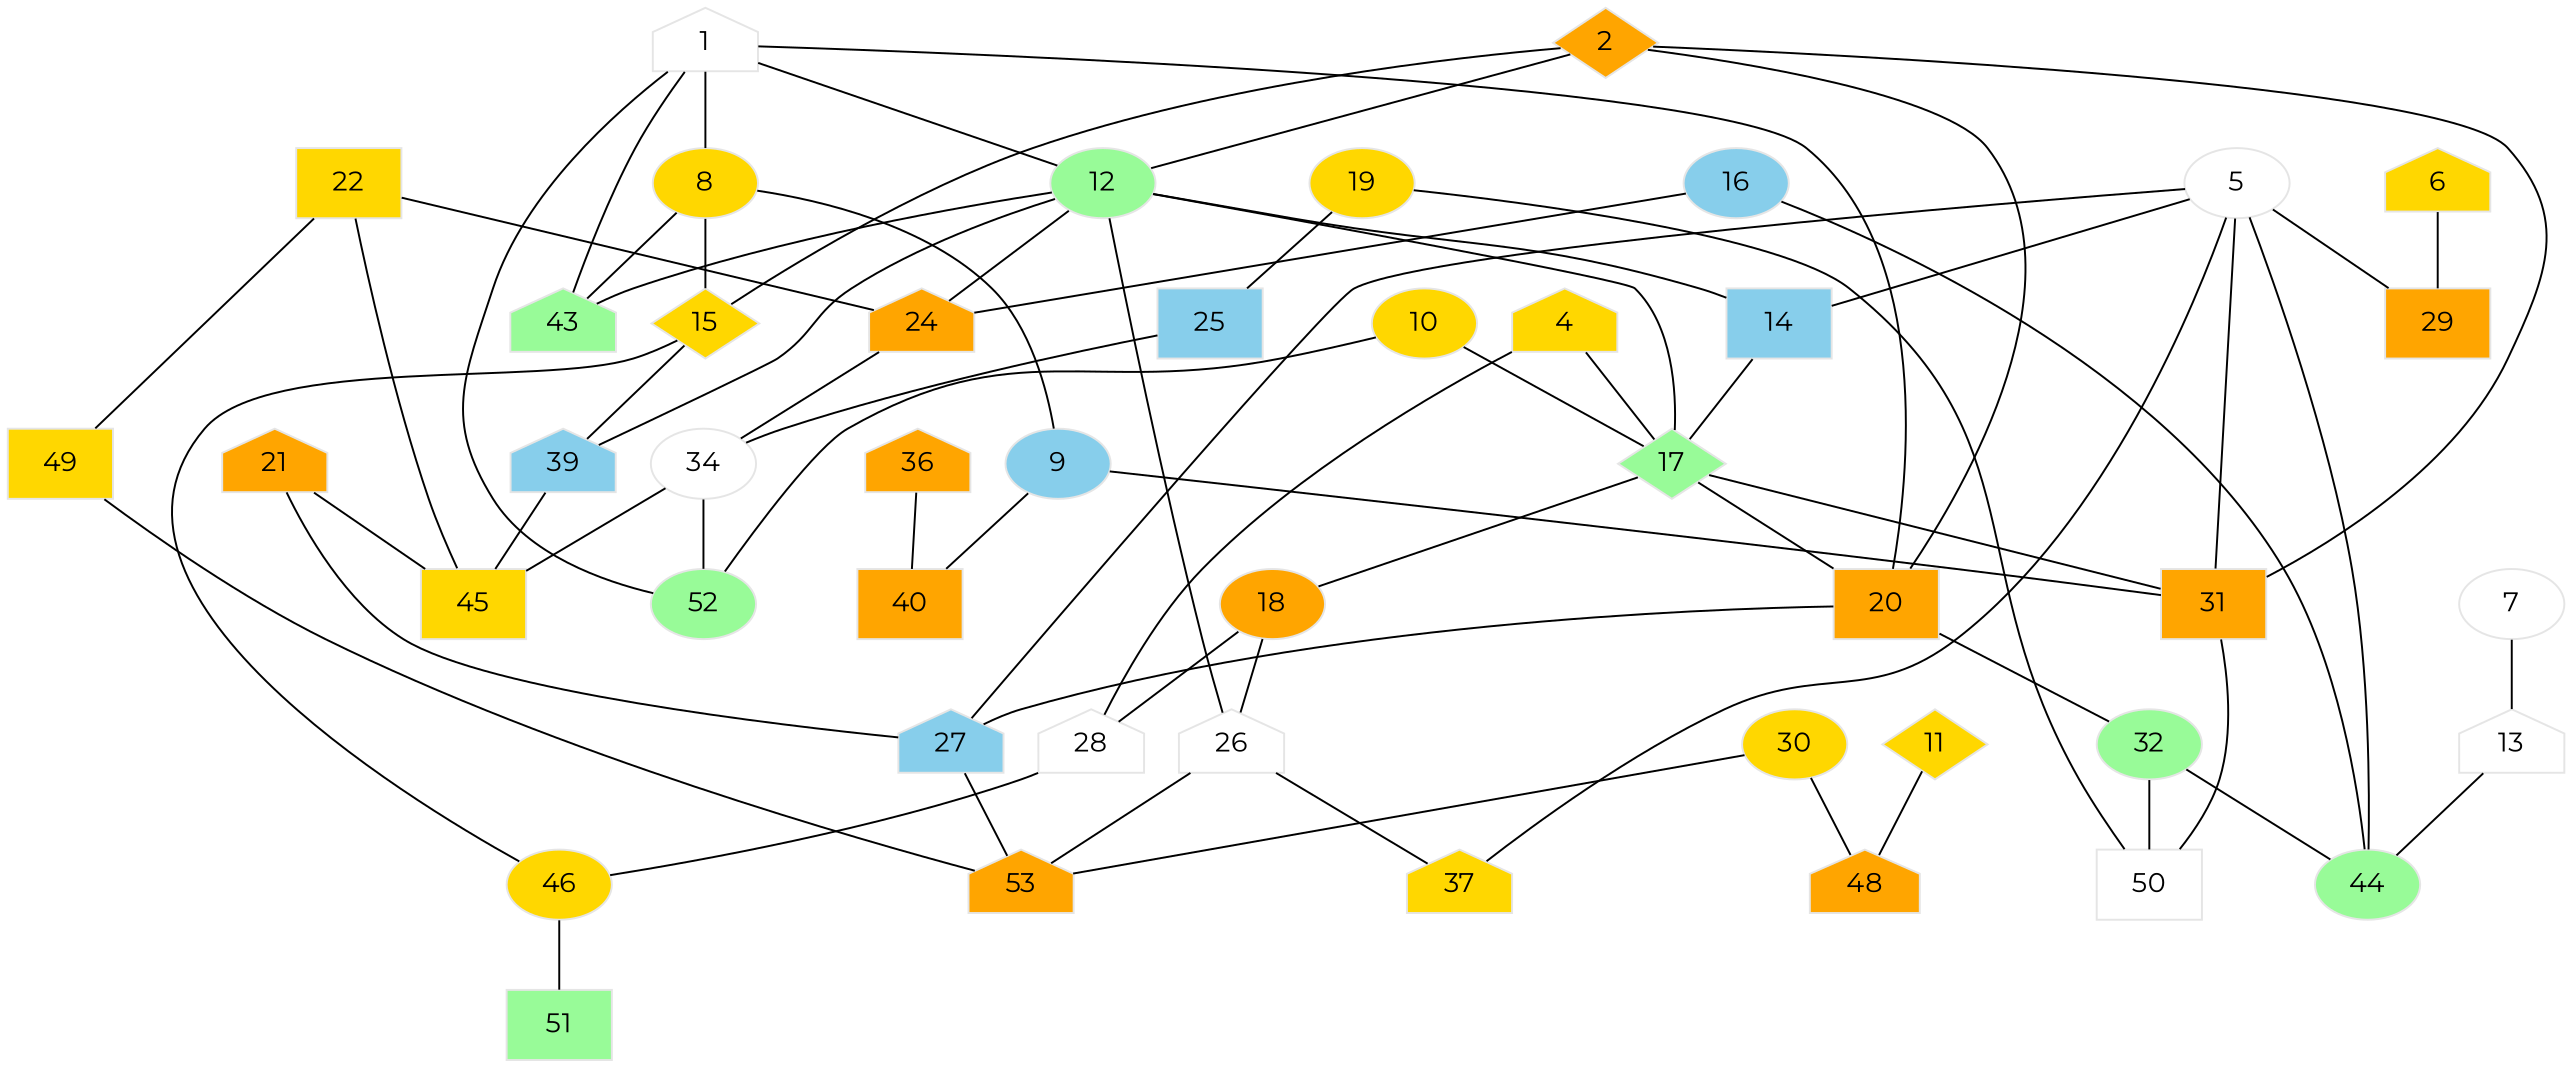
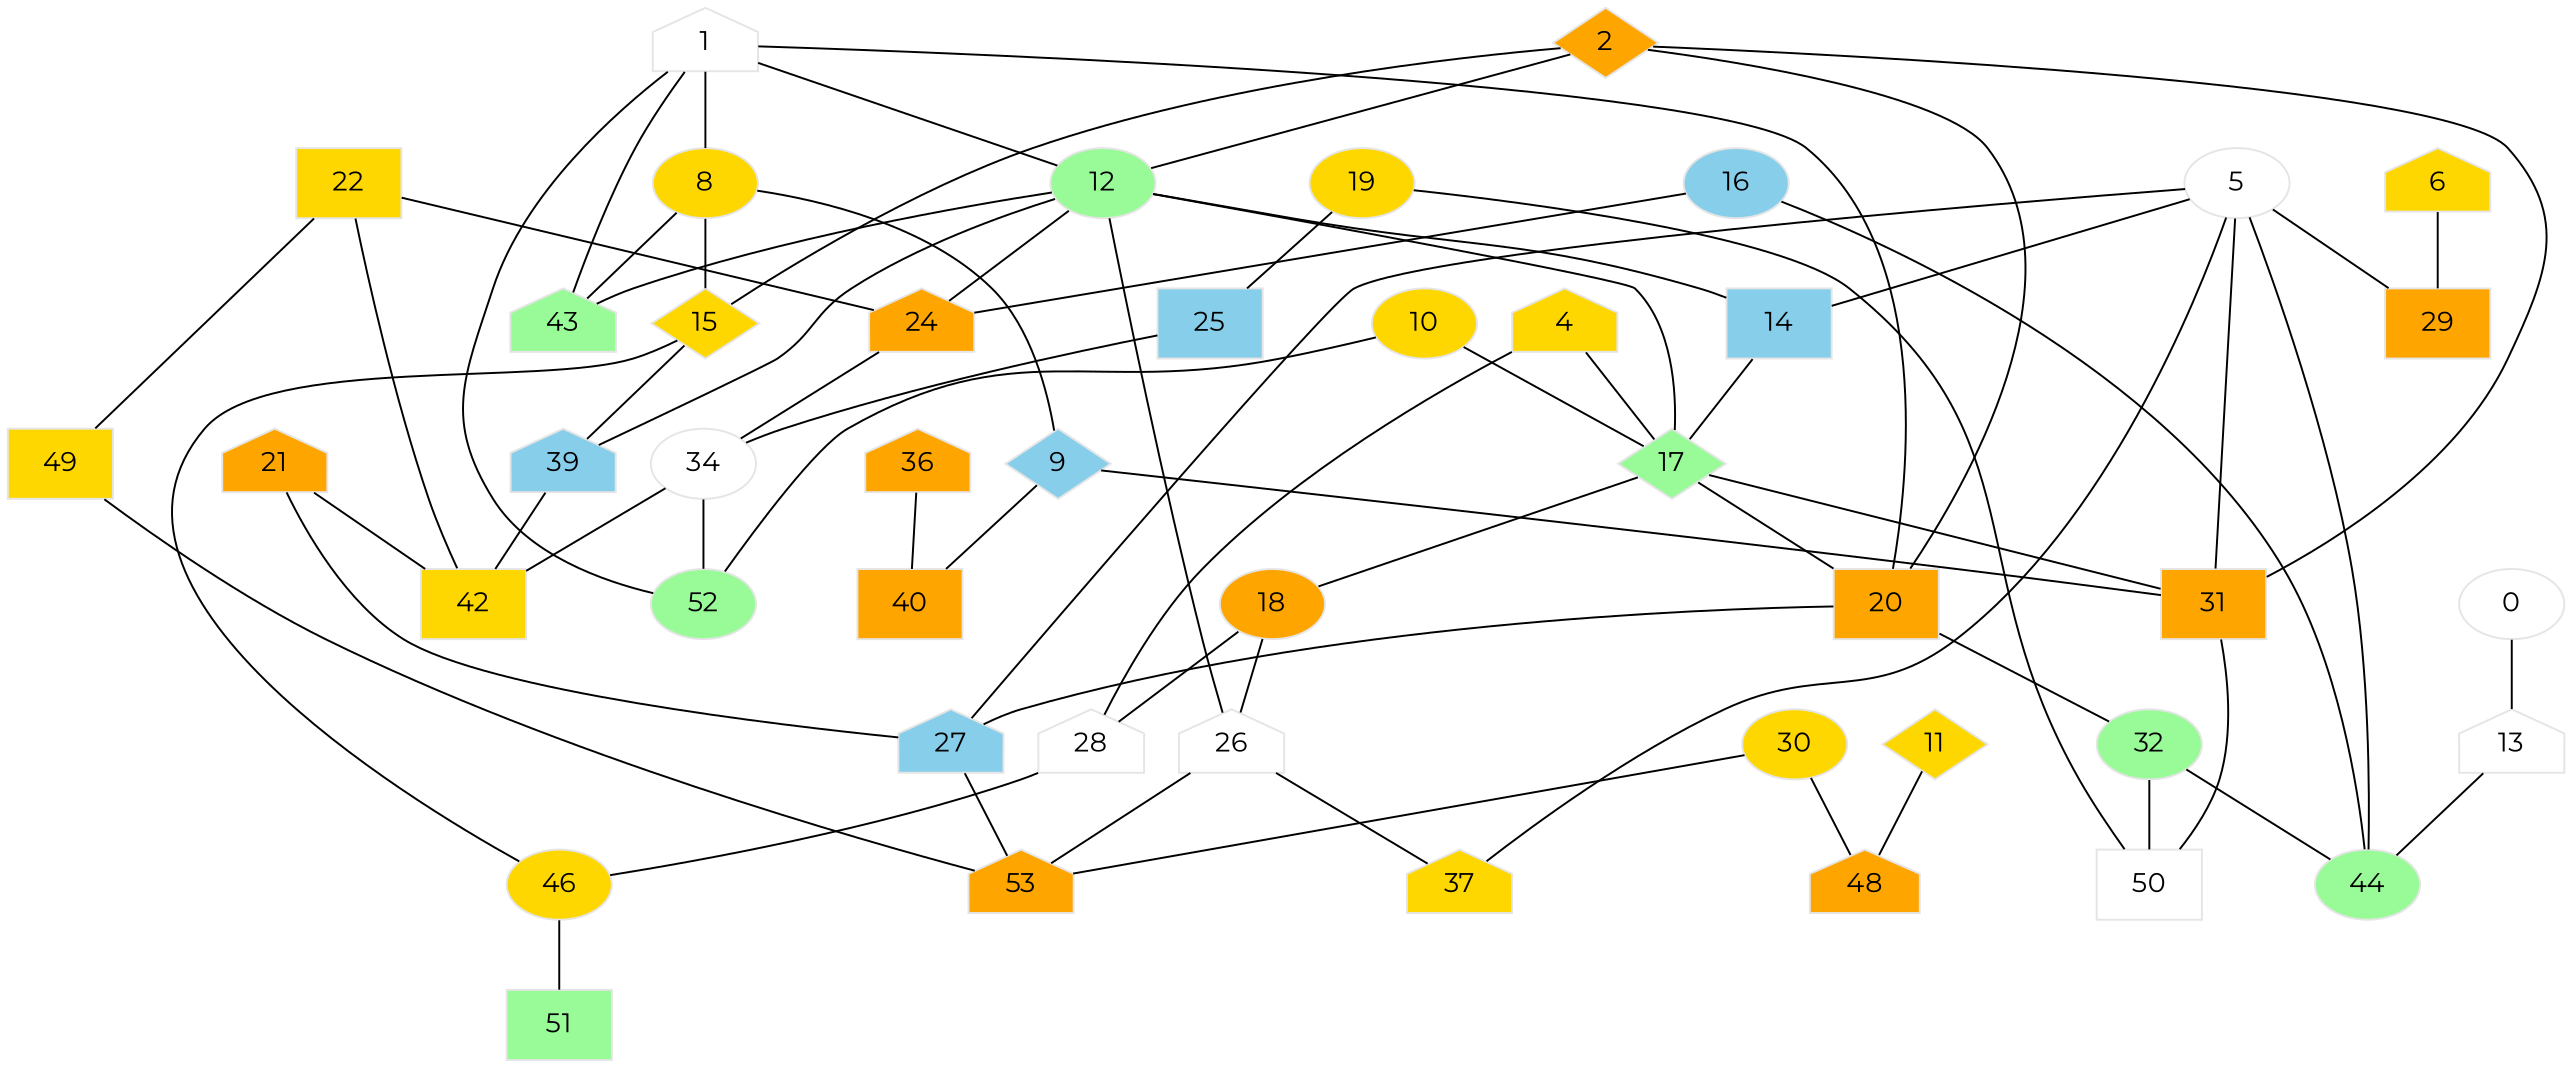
node "9": shape ellipse -> diamond
node "45": label "45" -> "42"
node "7": label "7" -> "0"
